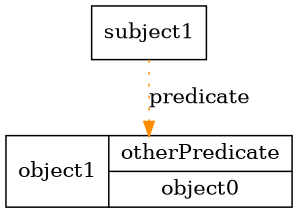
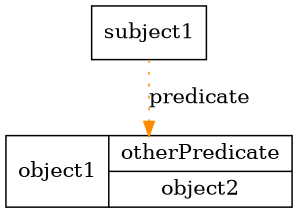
node "object1": text "object0" -> "object2"
